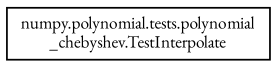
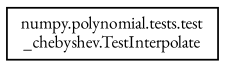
node "numpy.polynomial.tests.polynomial _chebyshev.TestInterpolate": label "numpy.polynomial.tests.polynomial _chebyshev.TestInterpolate" -> "numpy.polynomial.tests.test _chebyshev.TestInterpolate"
